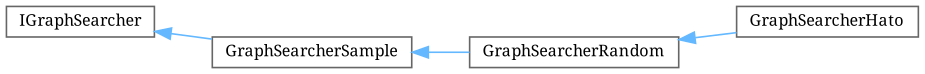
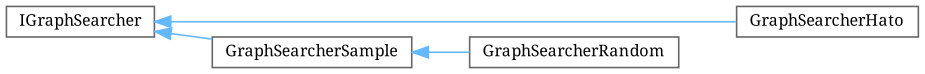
edge "GraphSearcherHato" -> "GraphSearcherRandom": now "GraphSearcherHato" -> "IGraphSearcher"
